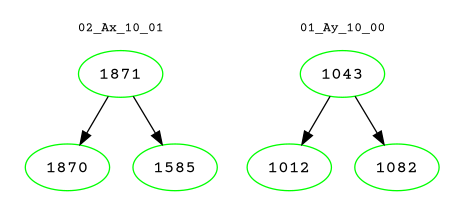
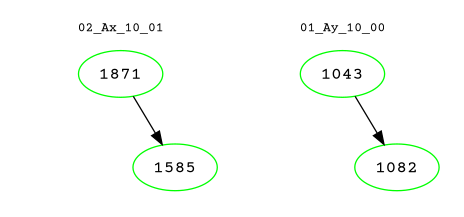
node "1870": removed
node "1012": removed
